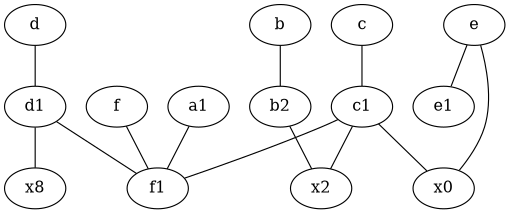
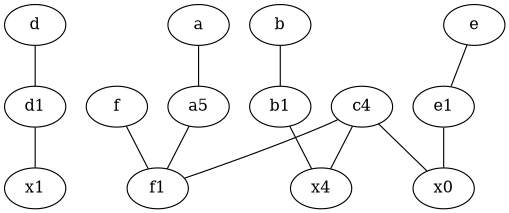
node "a": added
node "c": removed
node "a1": label "a1" -> "a5"
node "b2": label "b2" -> "b1"
node "c1": label "c1" -> "c4"
edge "e" -- "x0": now "e1" -- "x0"
edge "d1" -- "f1": removed
node "x8": label "x8" -> "x1"
node "x2": label "x2" -> "x4"
